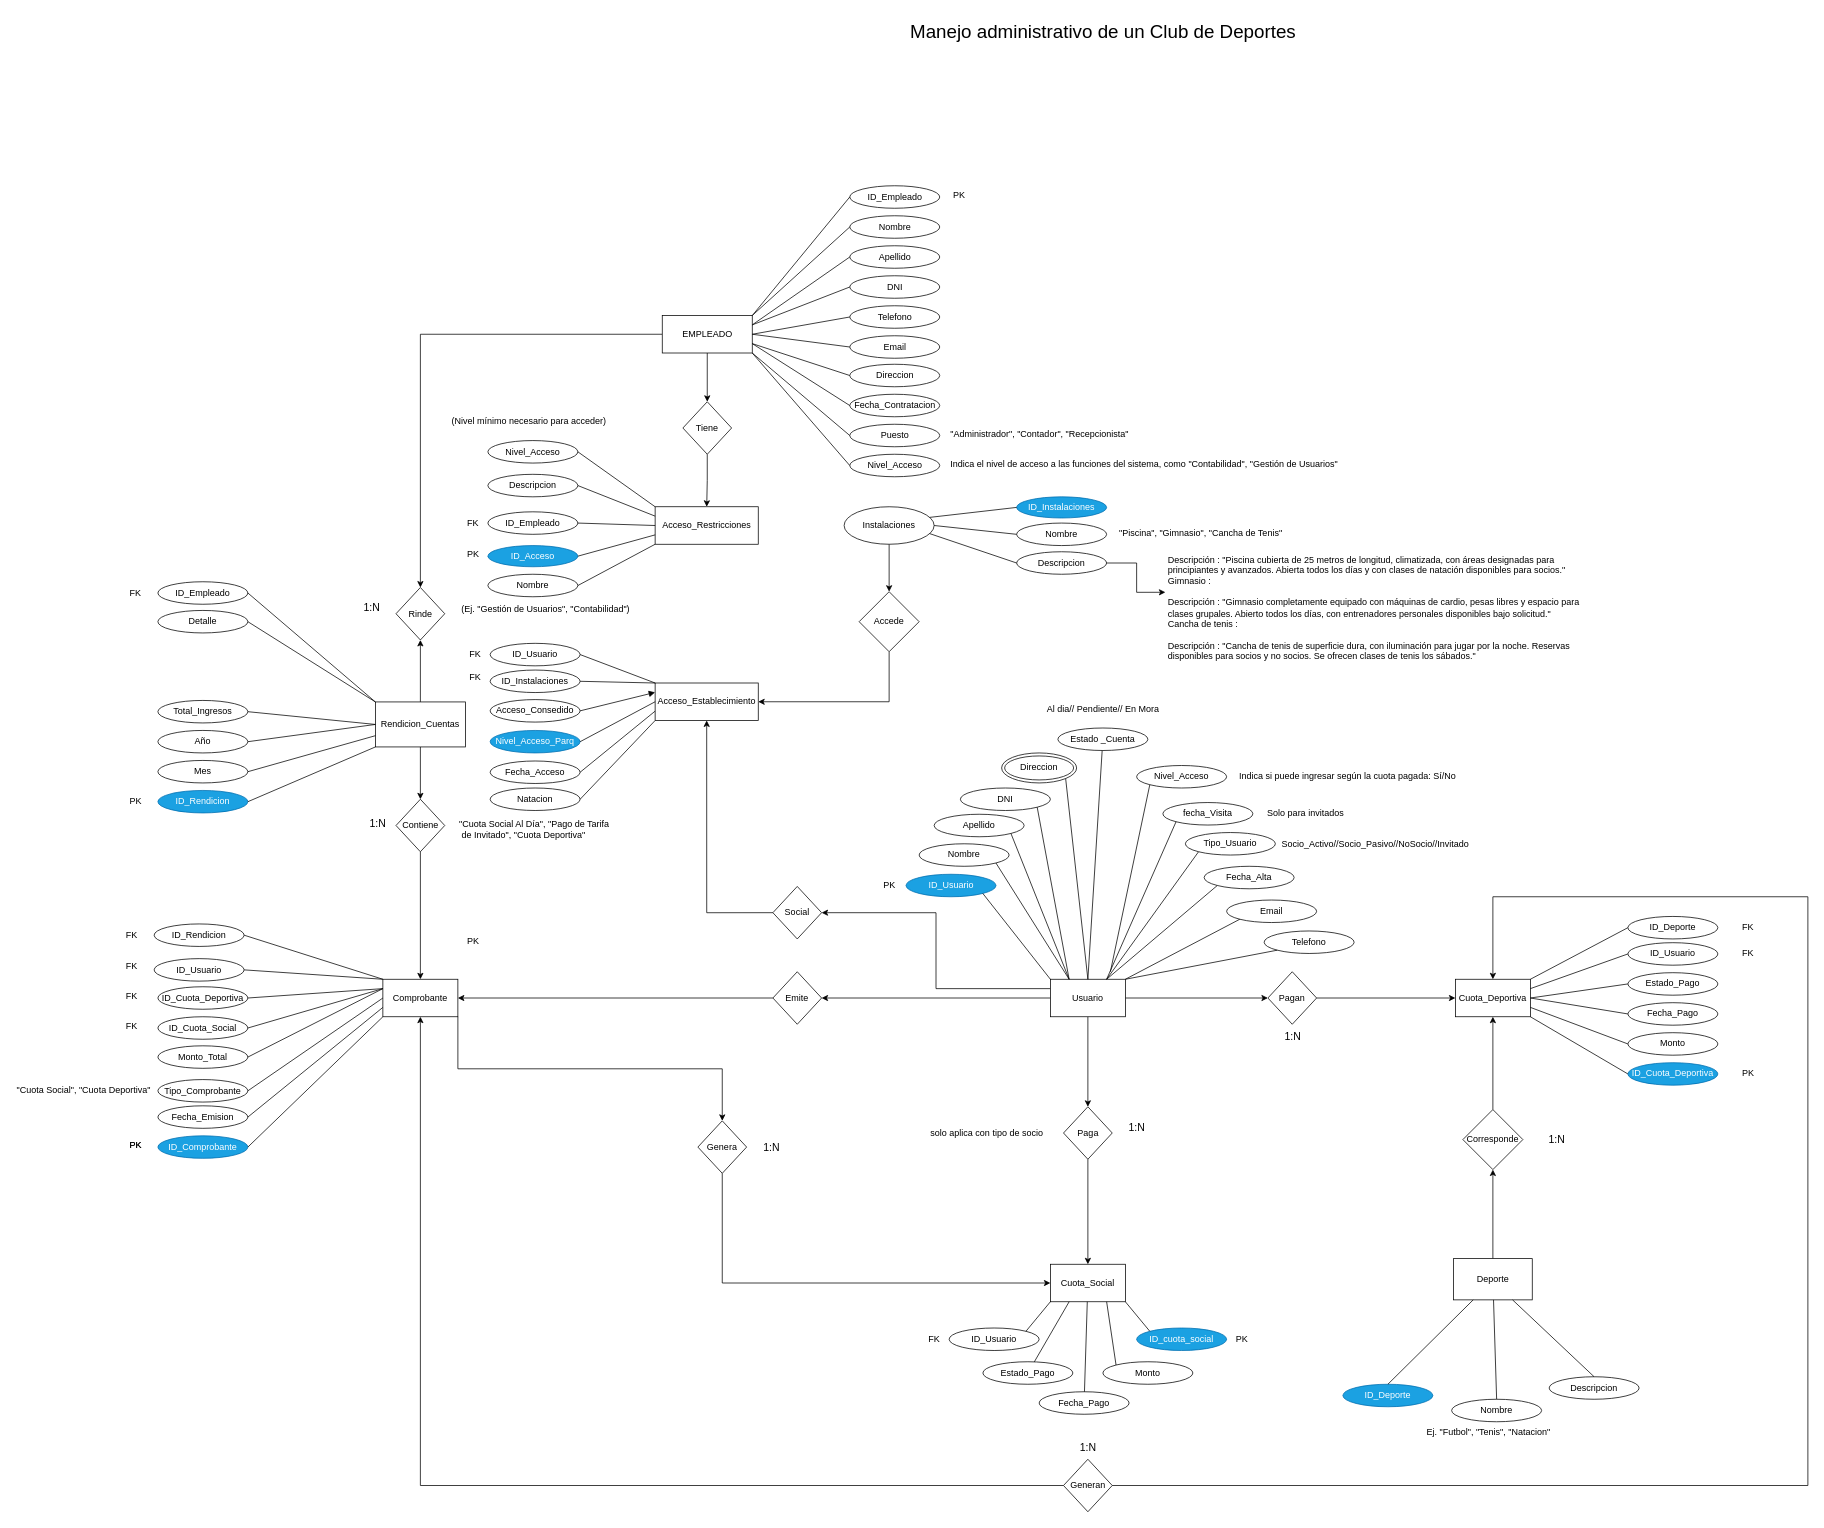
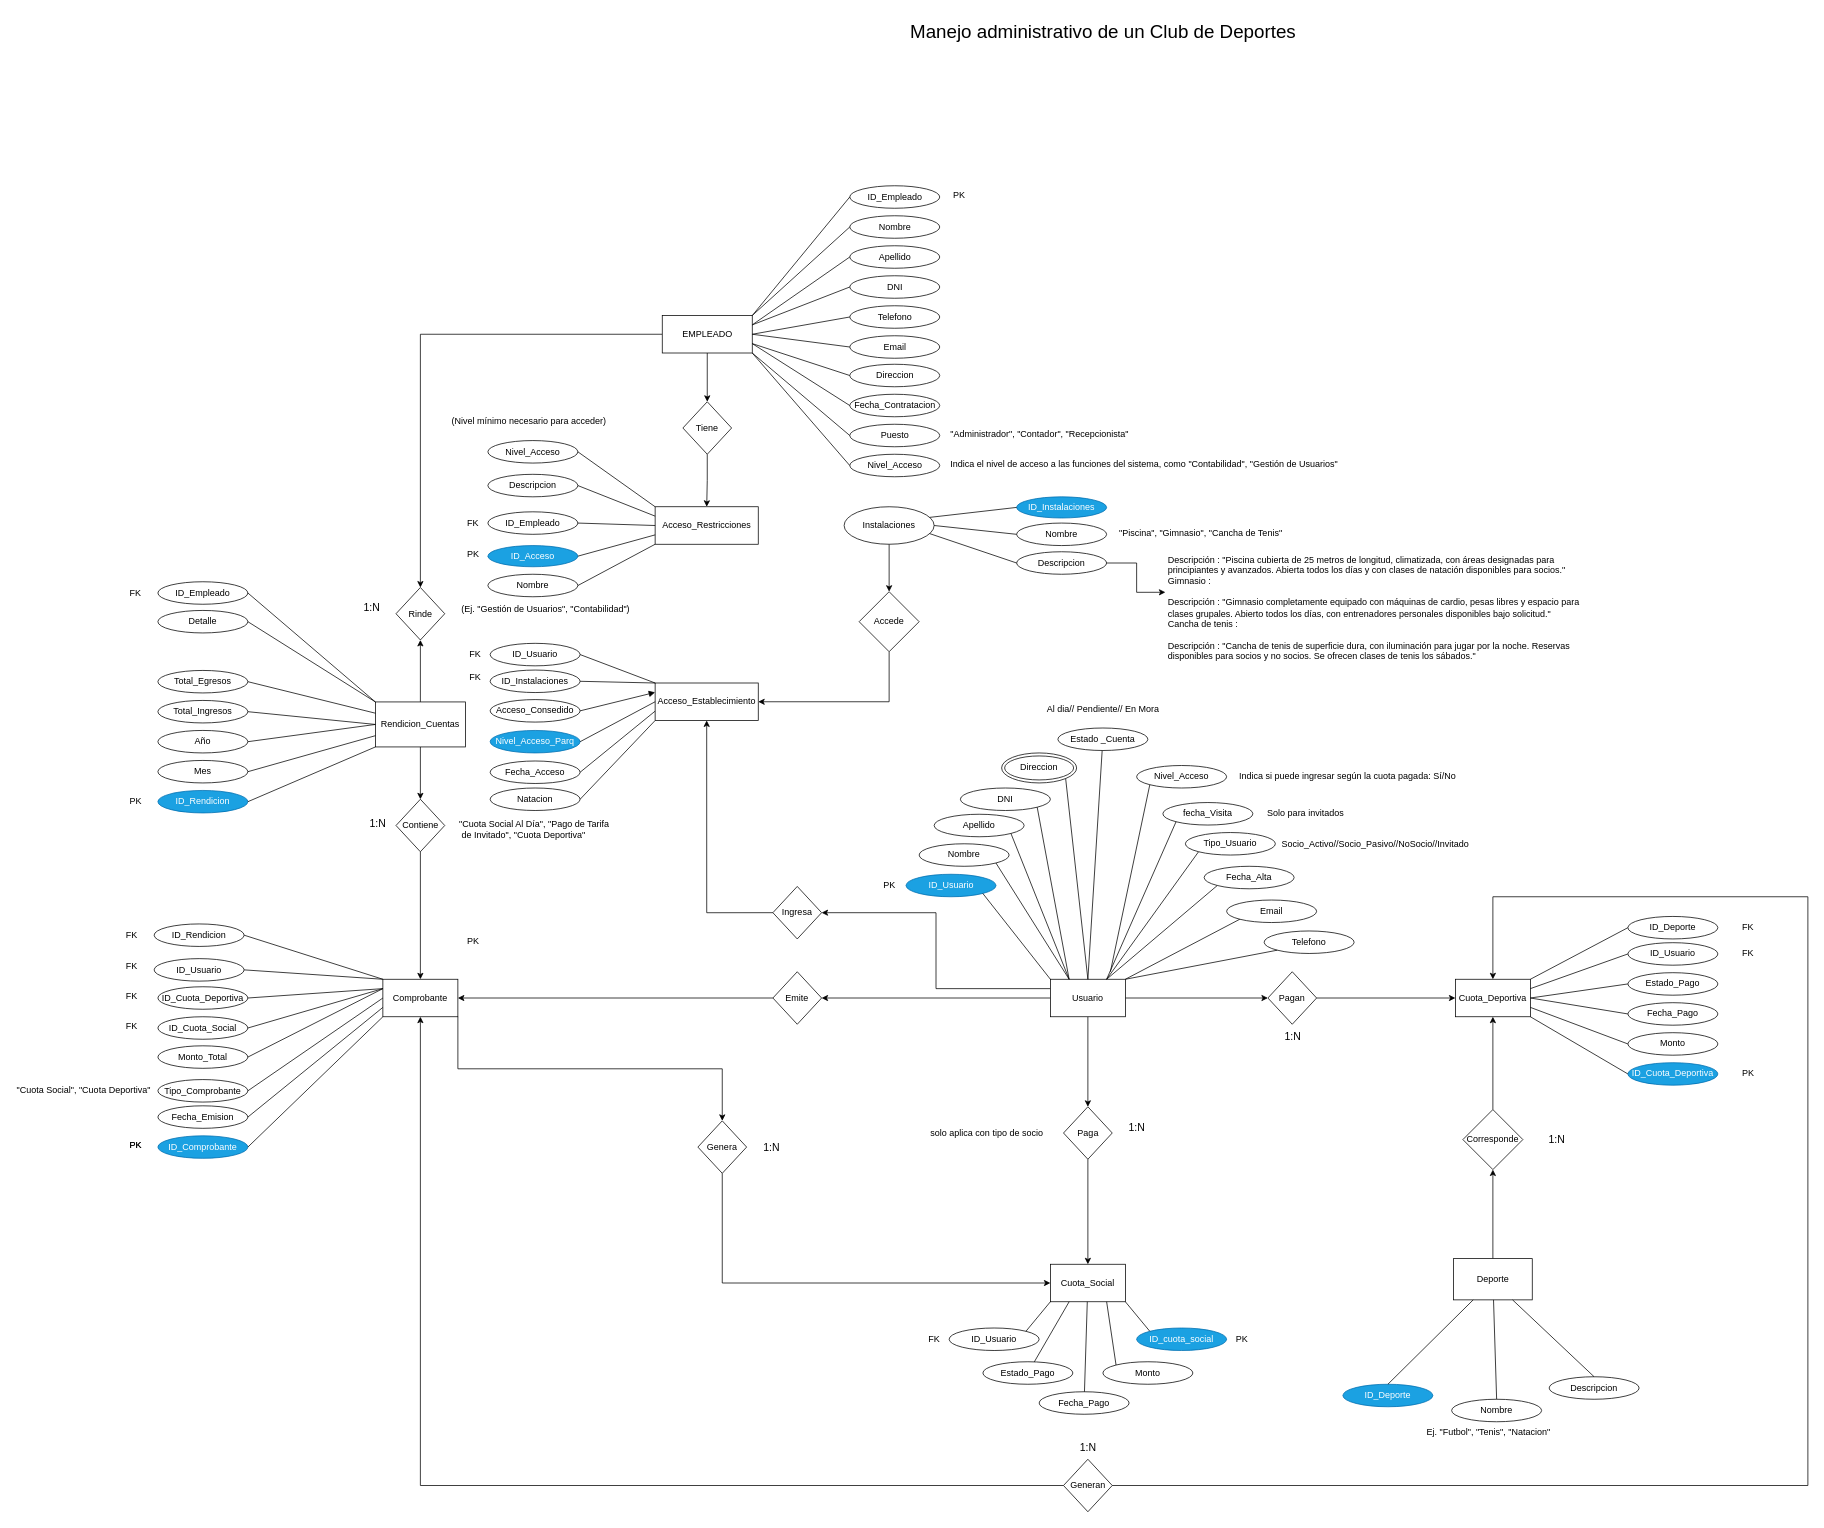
node "Total_Egresos": added
edge "Total_Egresos" -- "Rendicion_Cuentas": added
node "Social": label "Social" -> "Ingresa"
